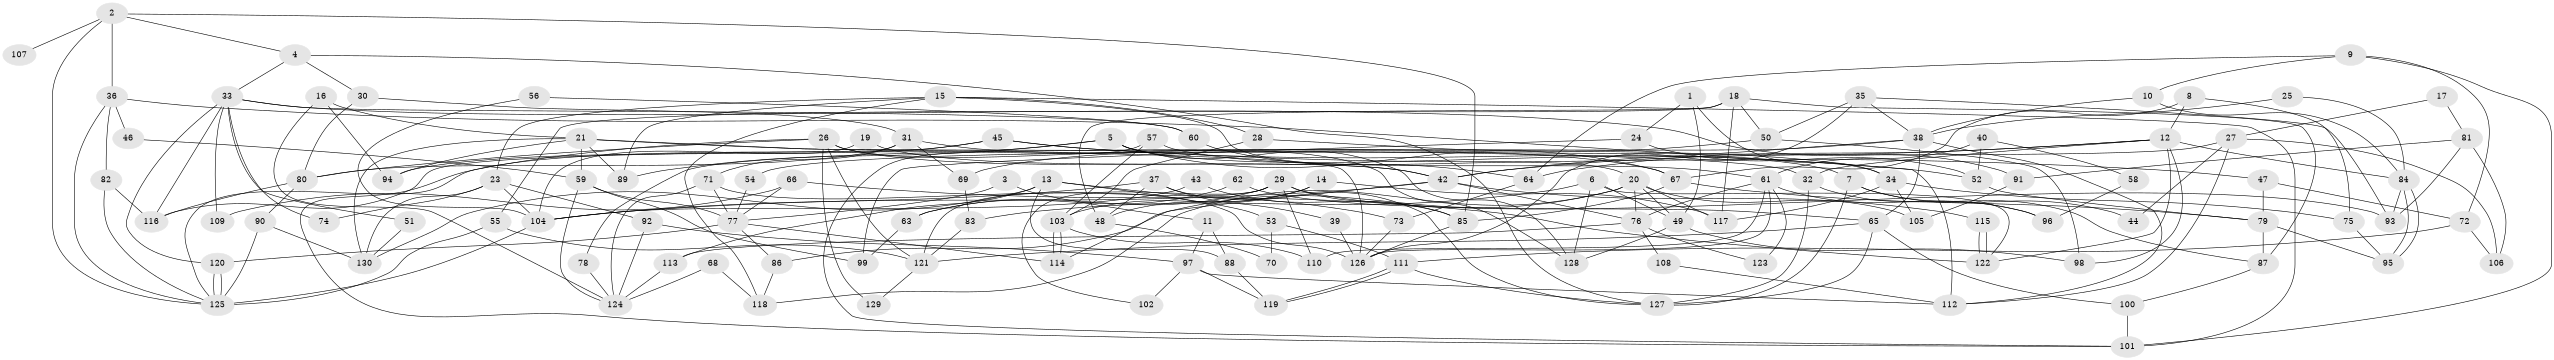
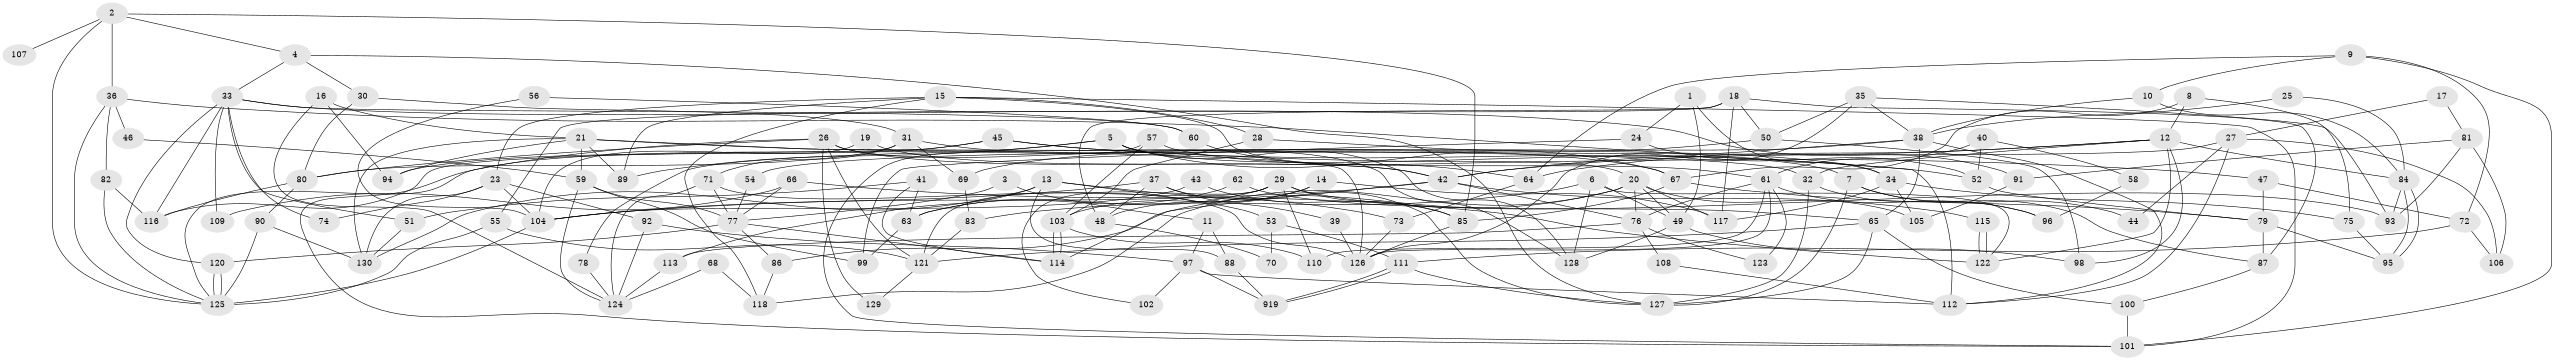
node "41": added
node "119": label "119" -> "919"
